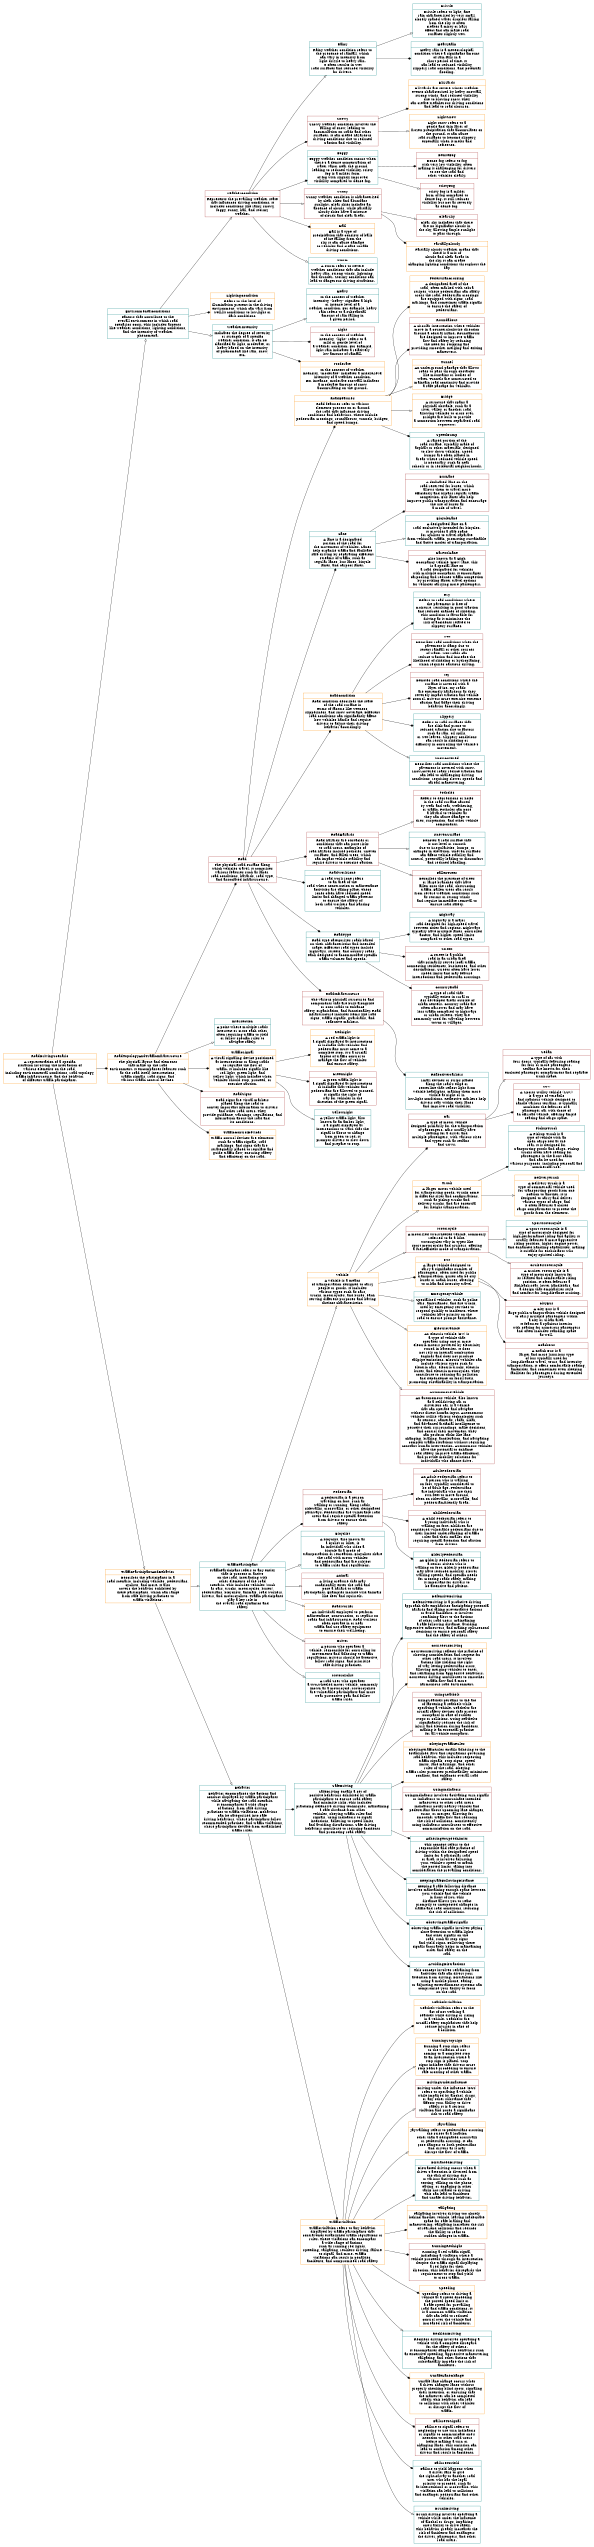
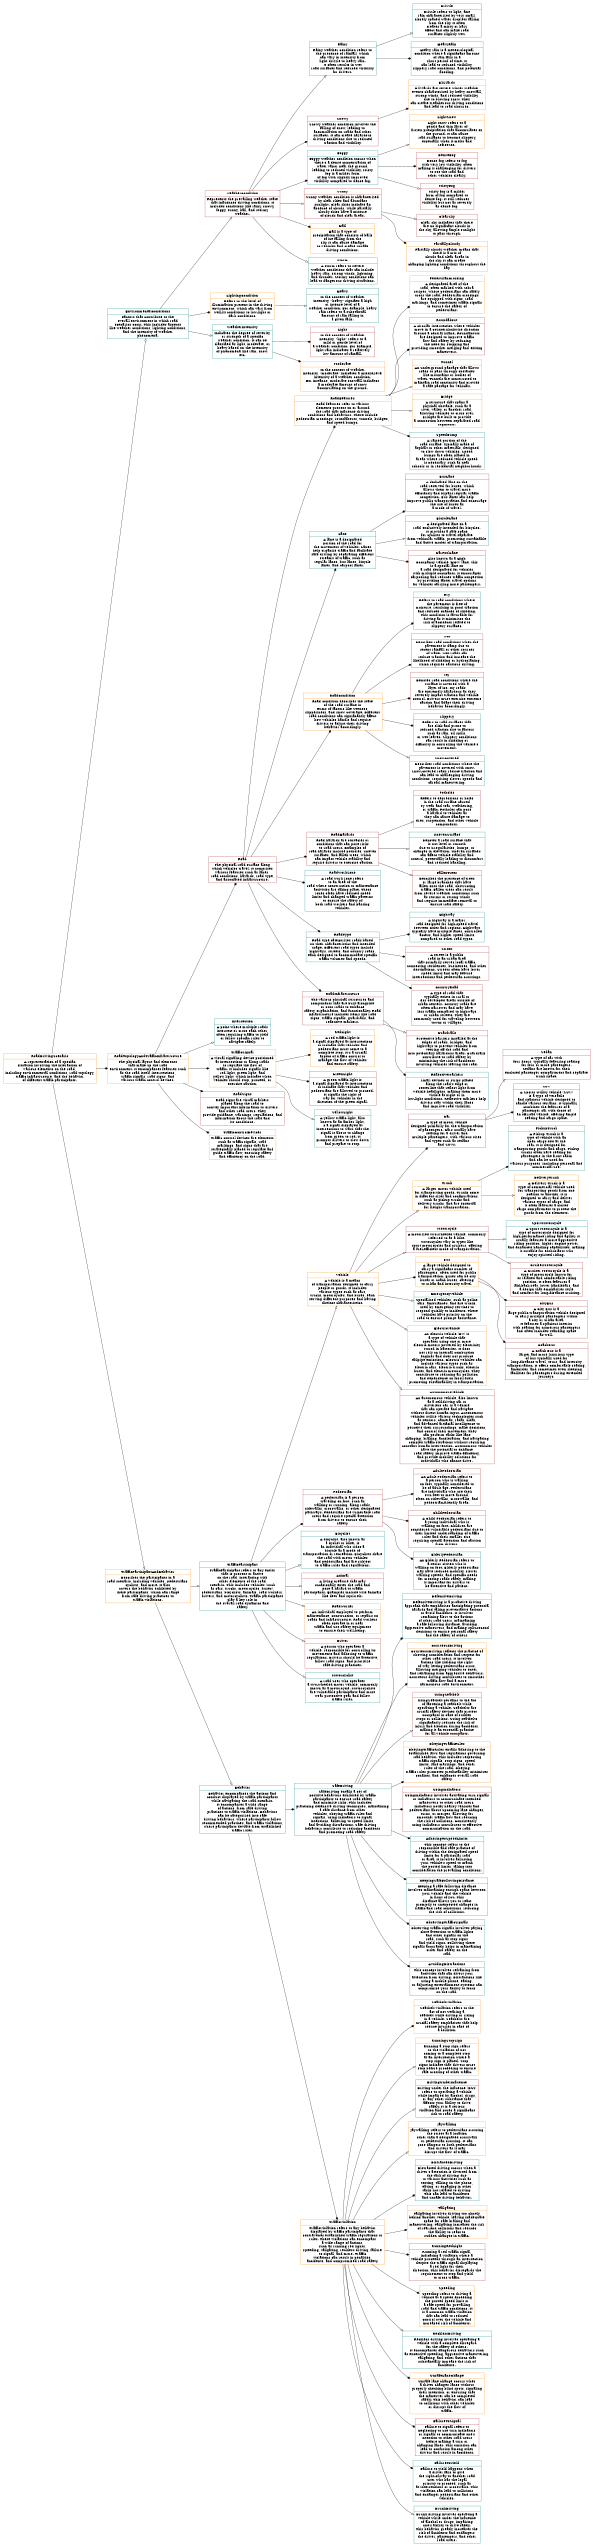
edge "Snowy" -> "LightSnow": now "Foggy" -> "LightSnow"
node "Heavy": text "a given period." -> "a given fails."
edge "WeatherIntensity" -> "Heavy": now "LightingCondition" -> "Heavy"
node "Guardrails": added
